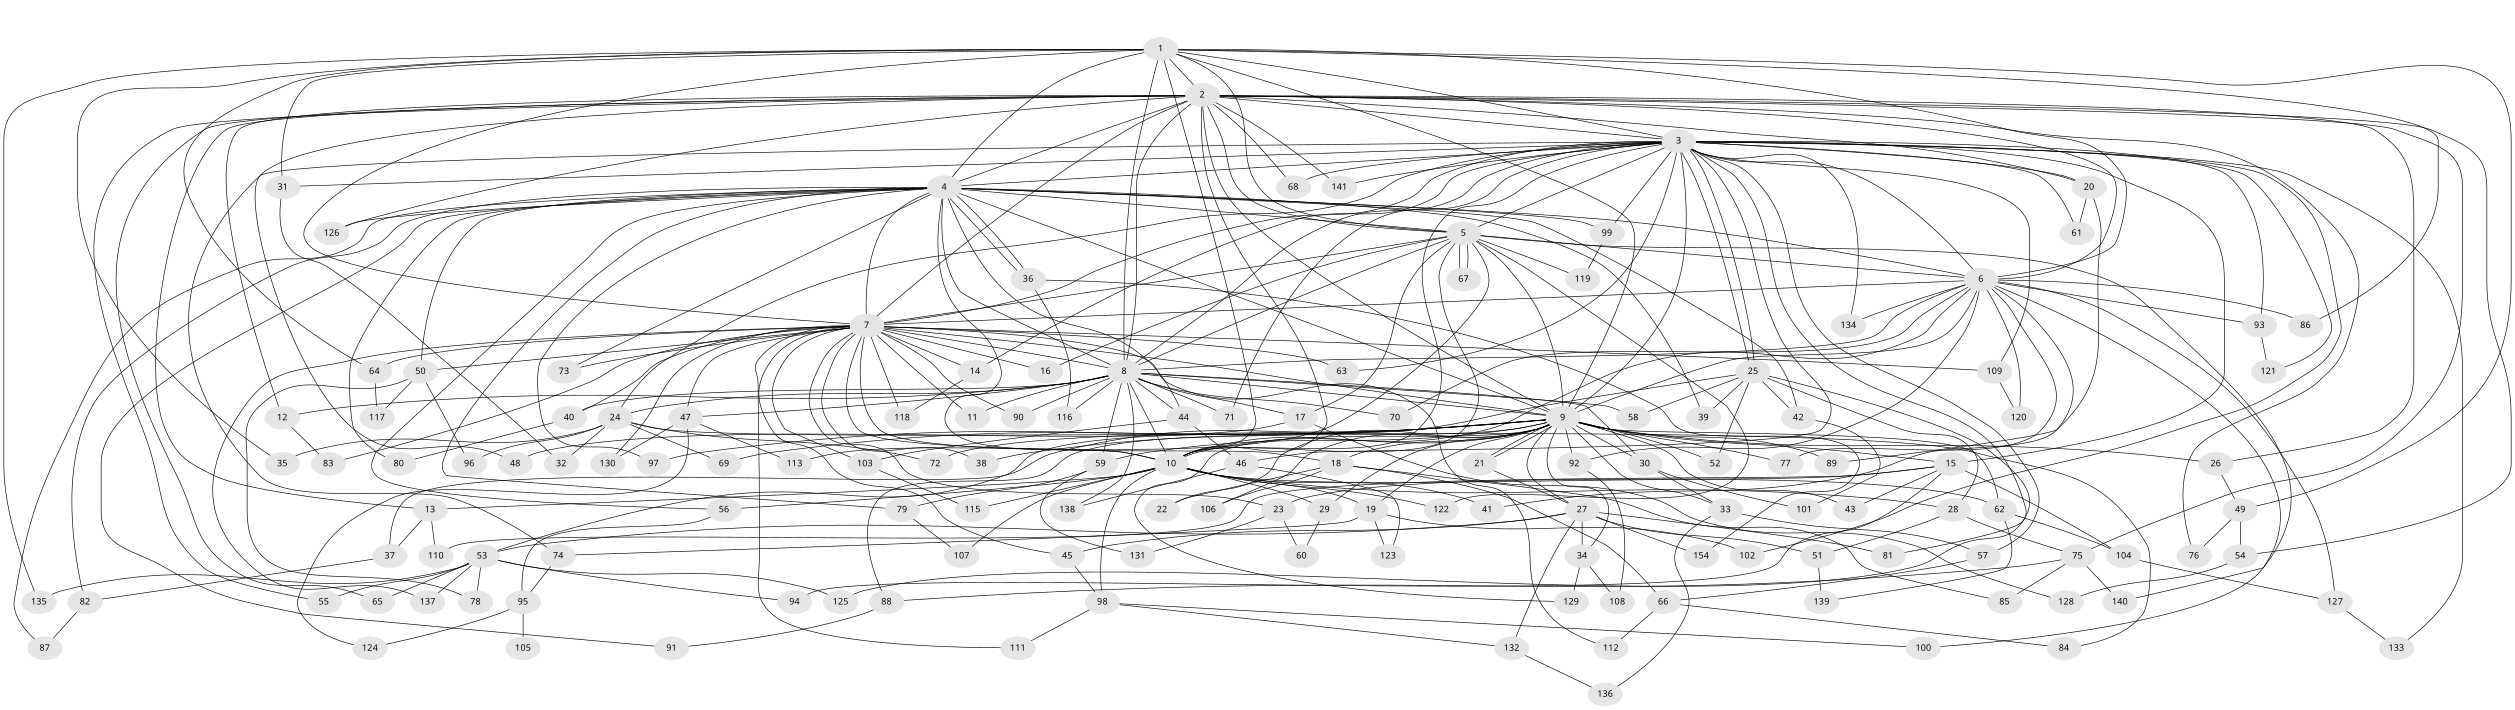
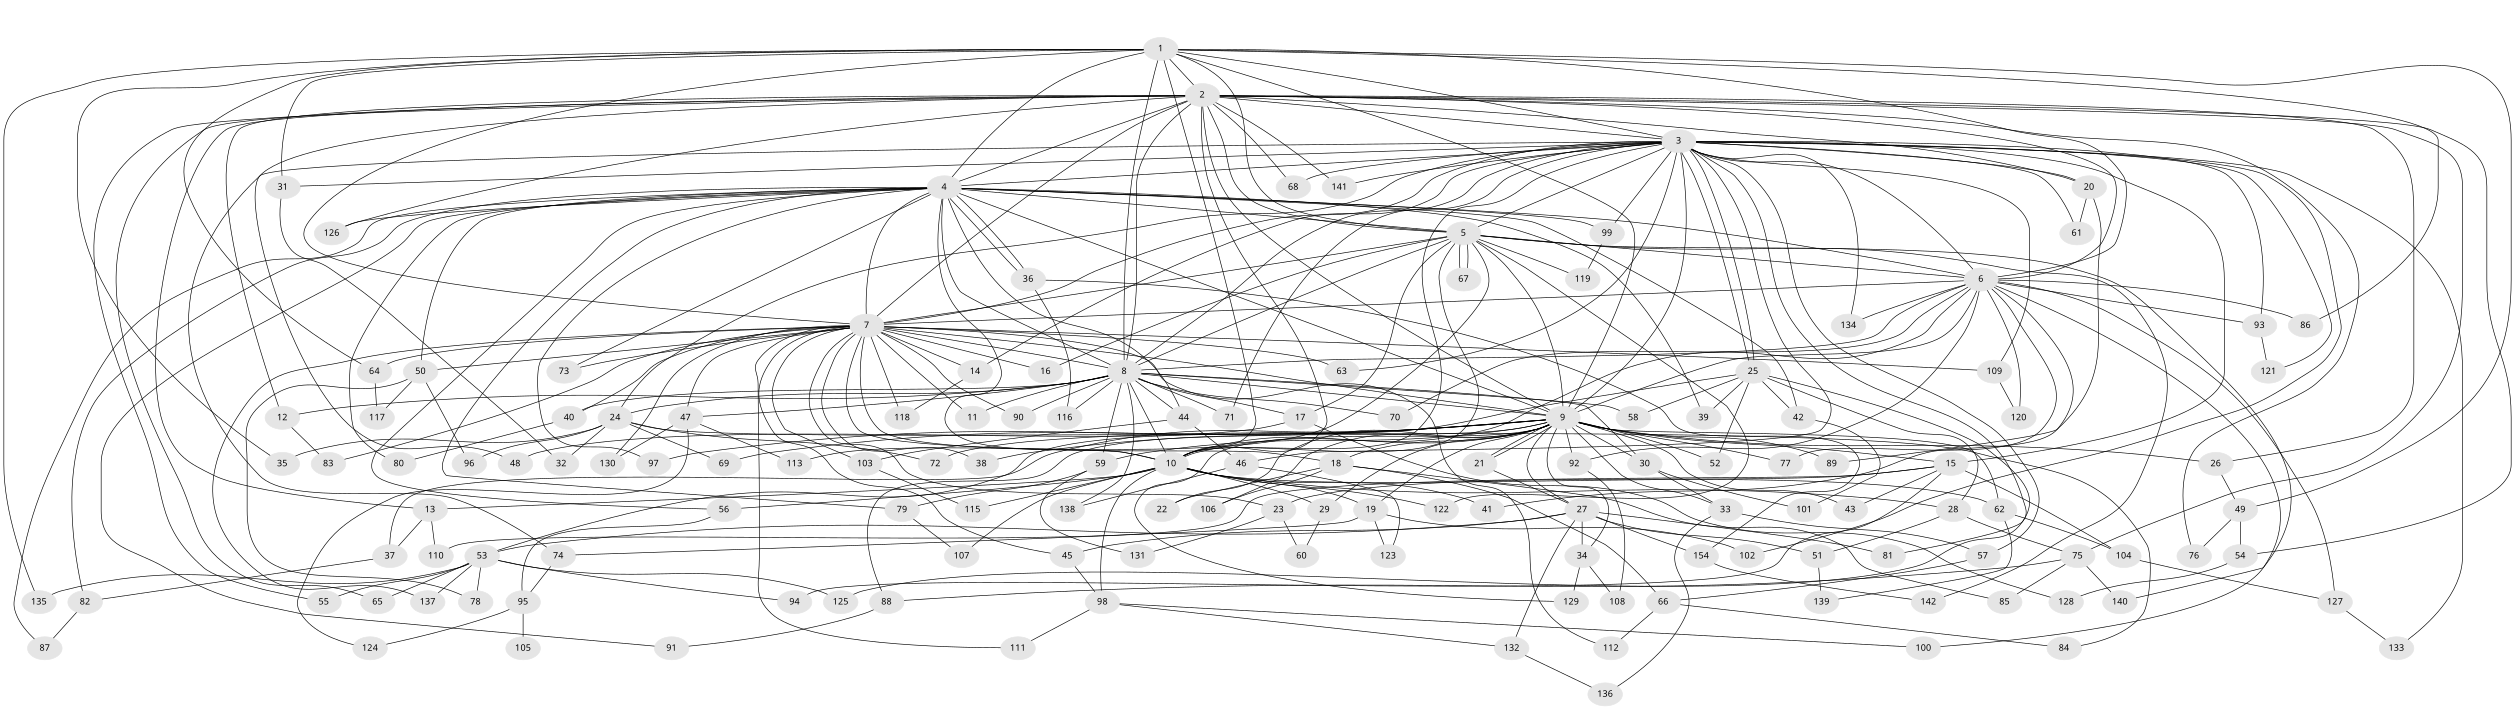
node "142": added
